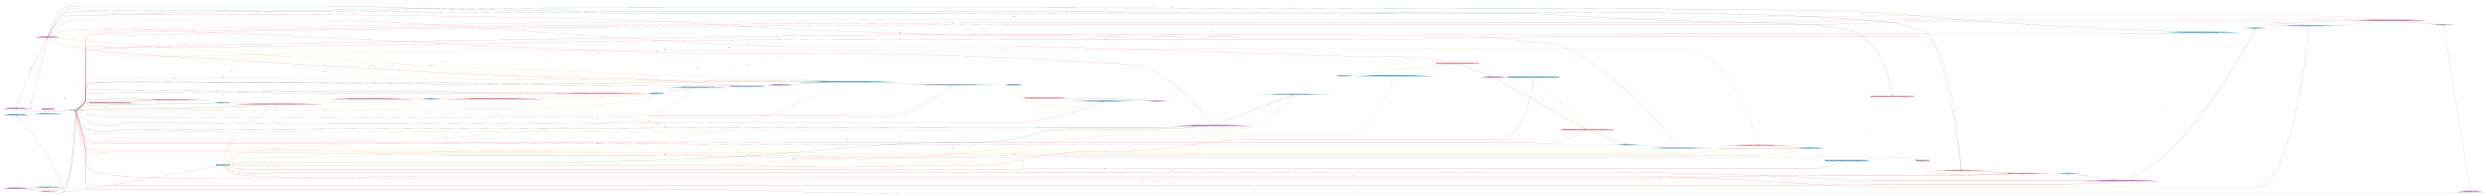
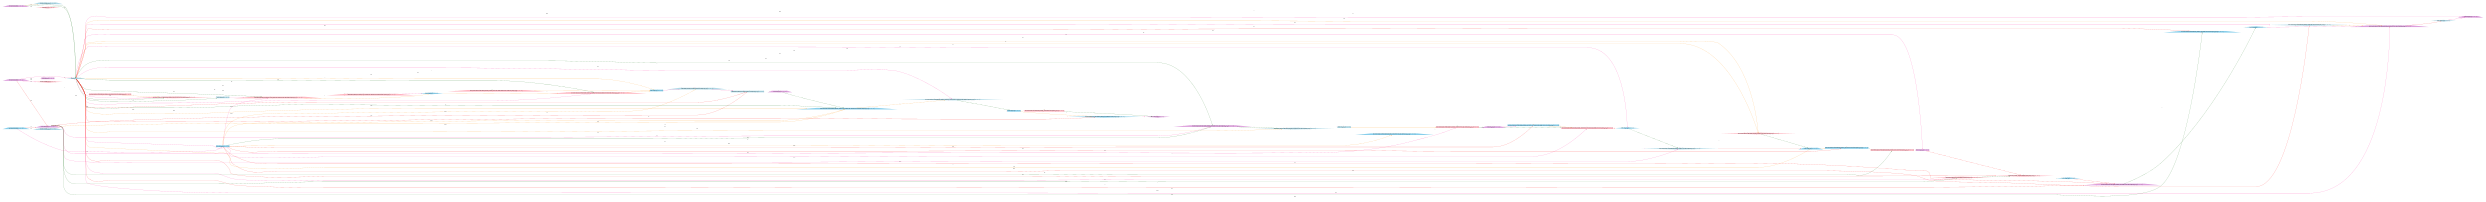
node "Component component@@@2@@@['0', '0', '1']": added
